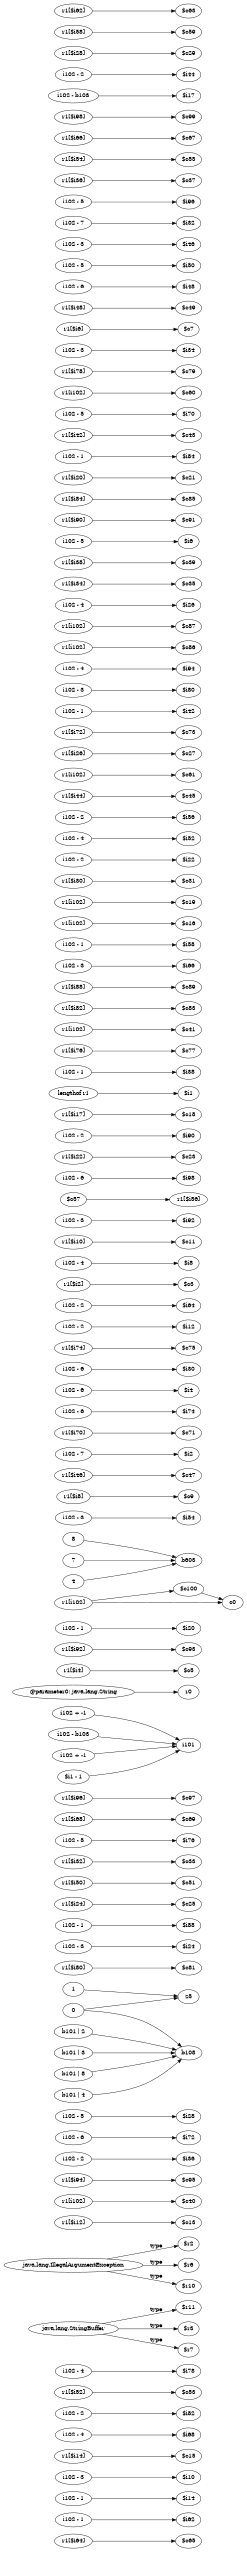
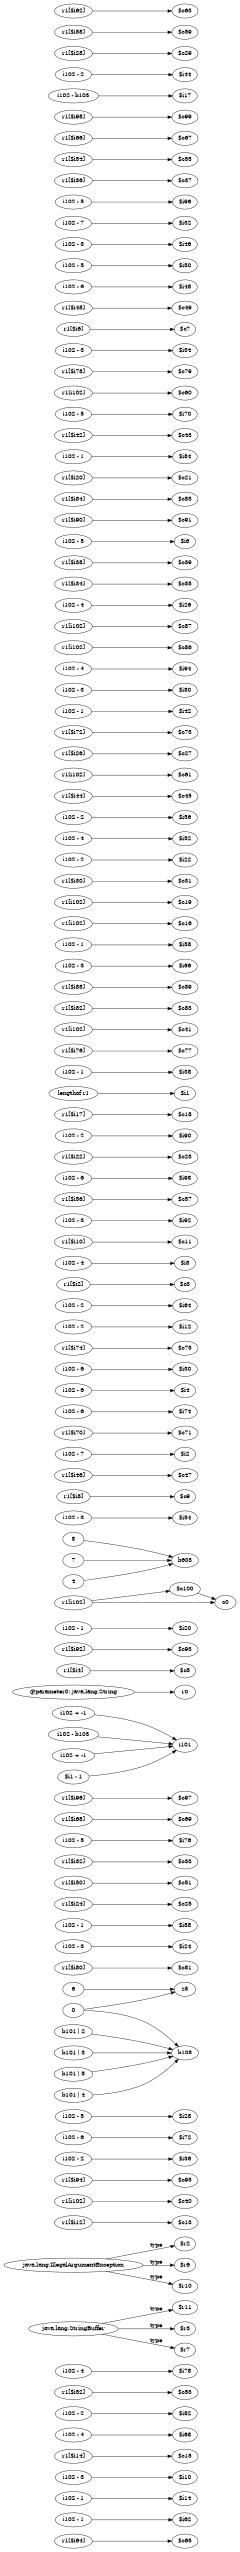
edge "$c57" -> "r1[$i56]": reversed
node "1": label "1" -> "6"
